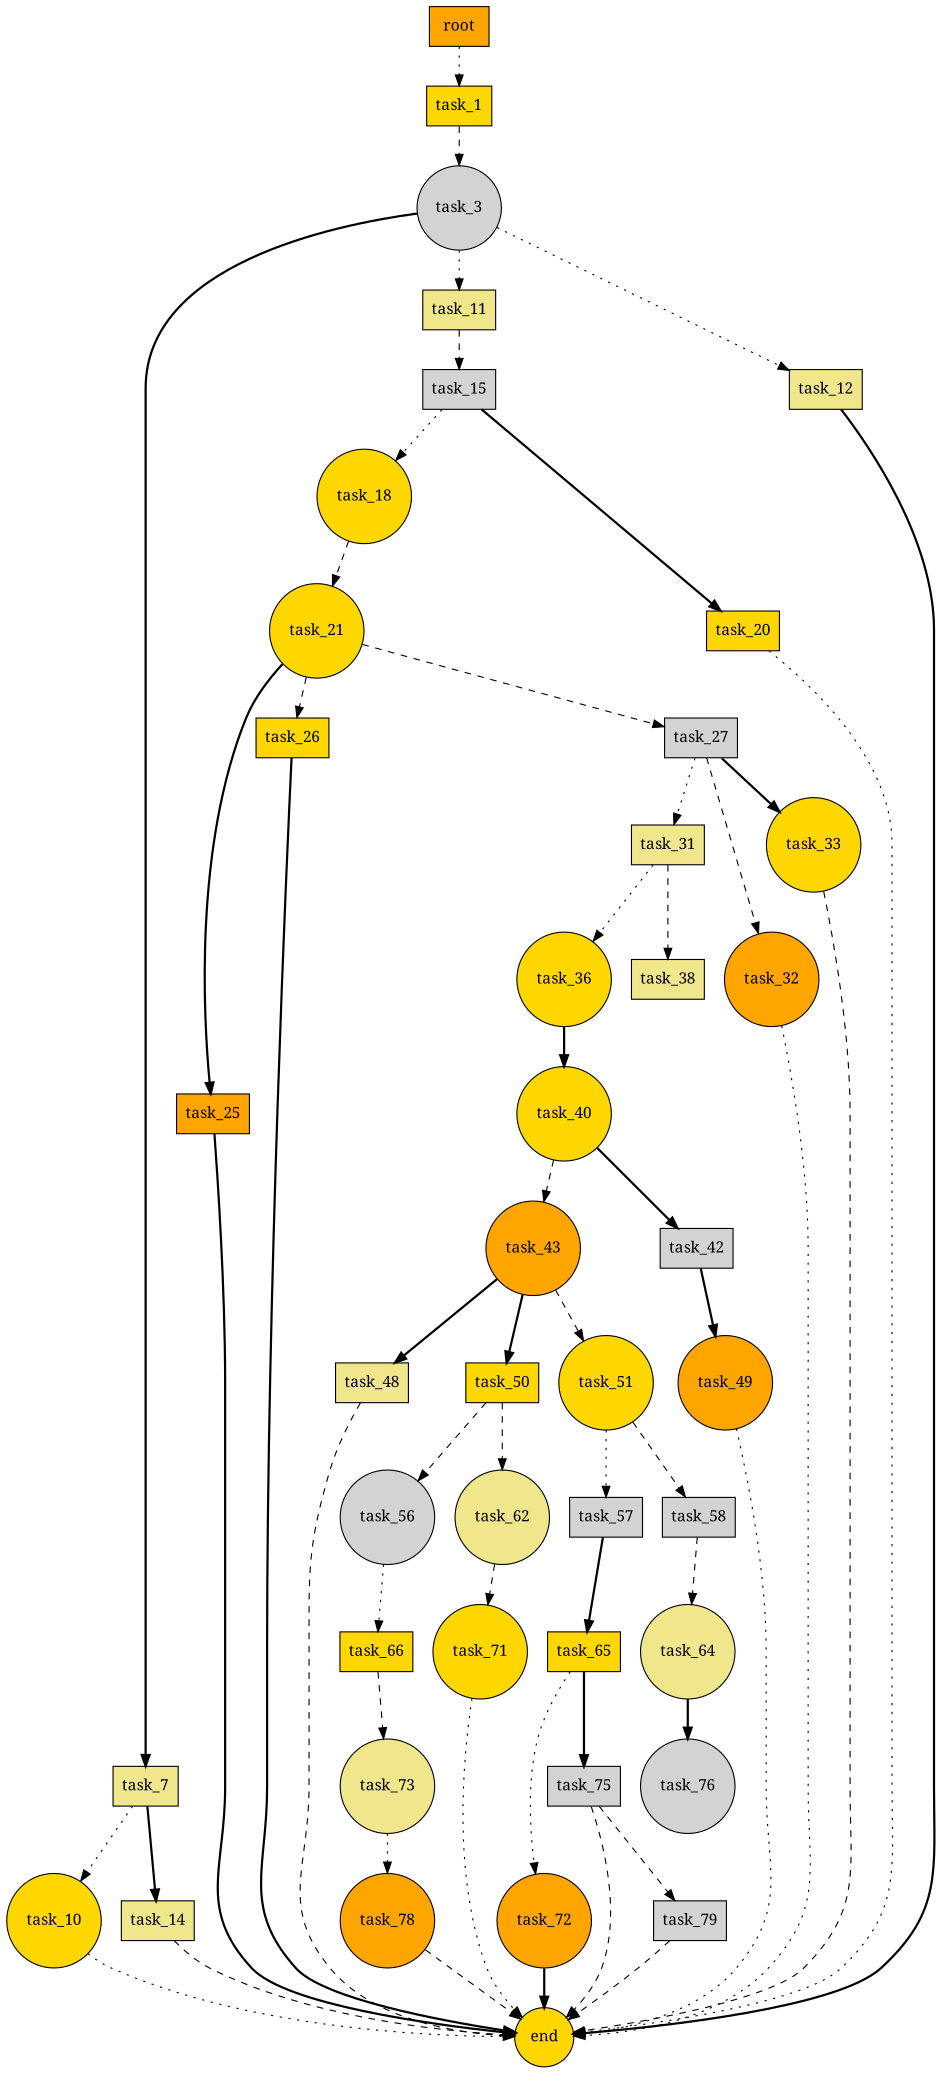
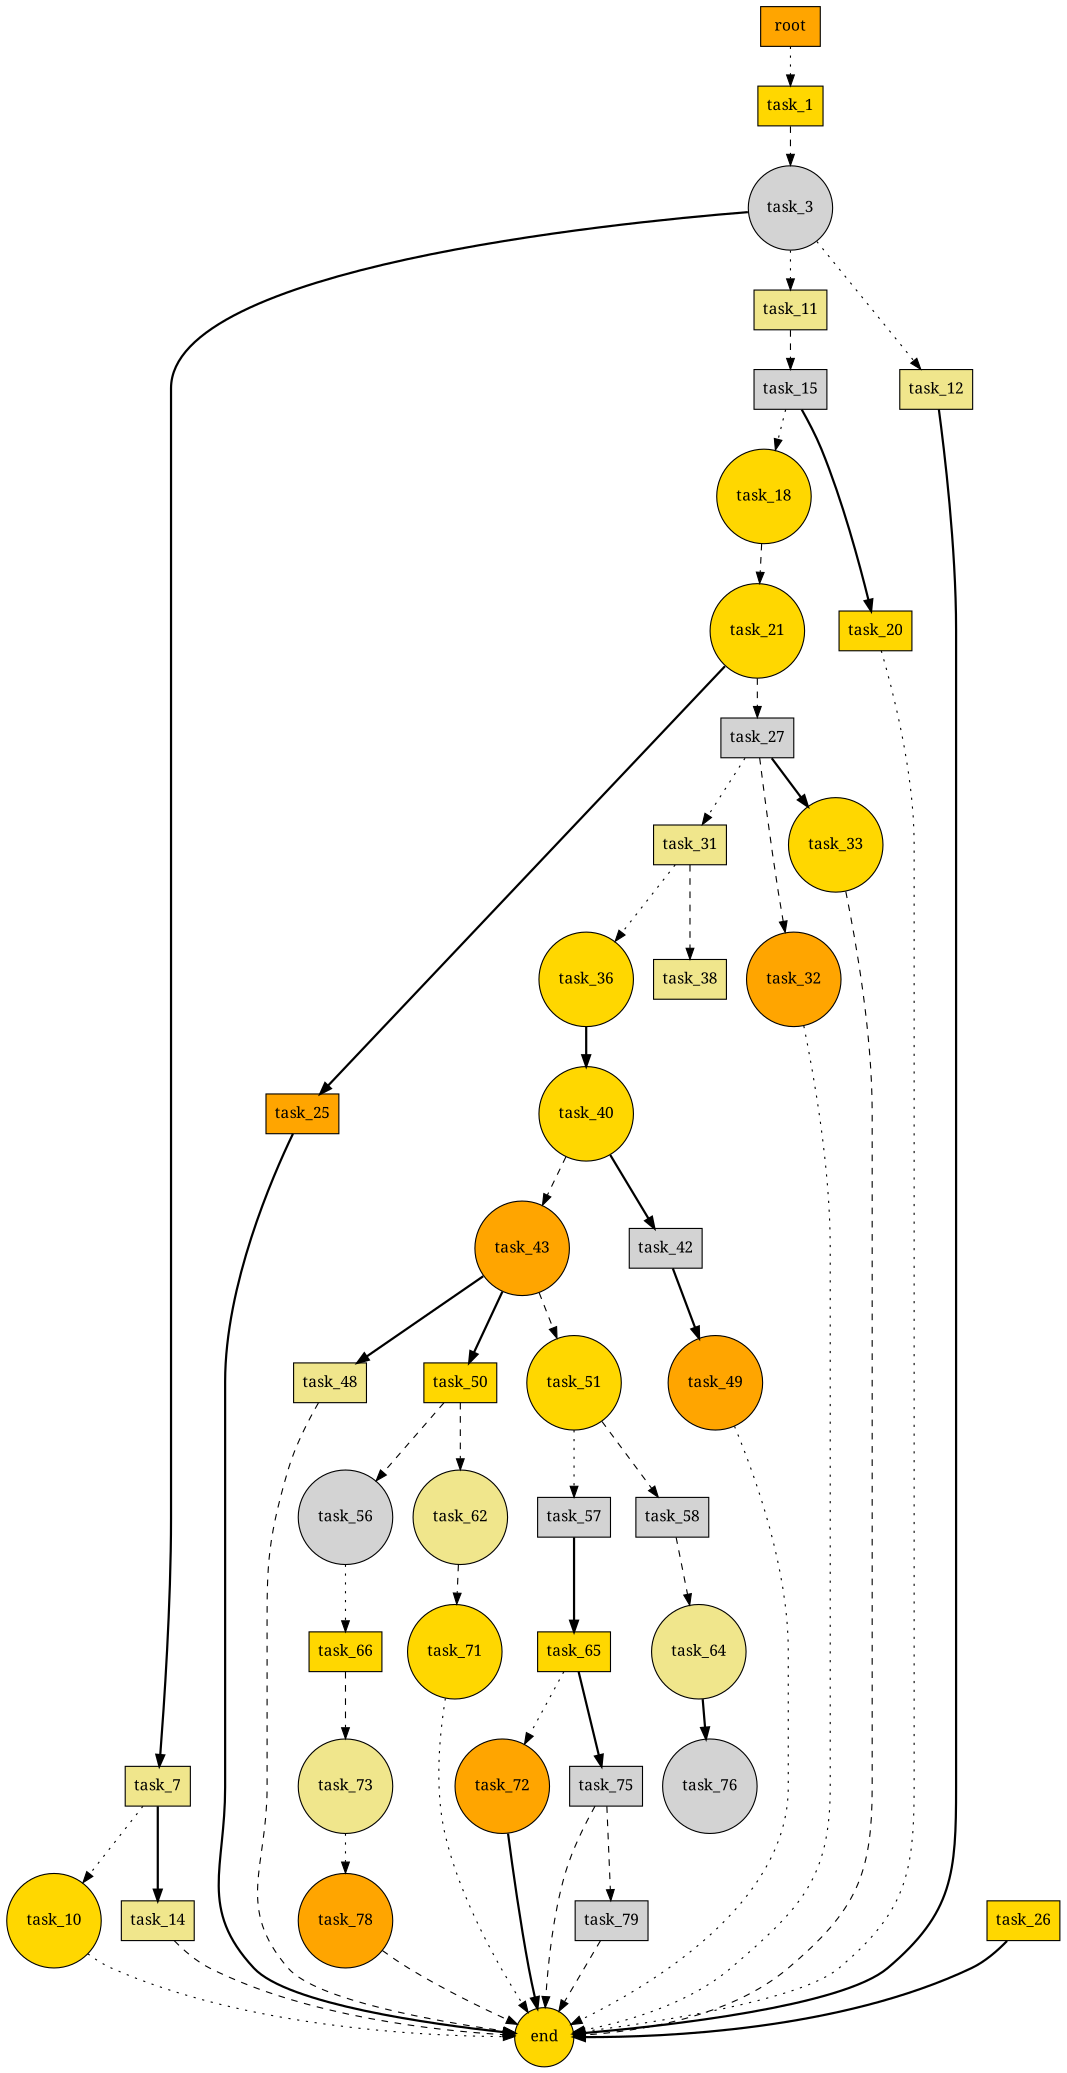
edge "task_21" -> "task_26": removed
